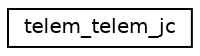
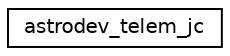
node "telem_telem_jc": label "telem_telem_jc" -> "astrodev_telem_jc"
